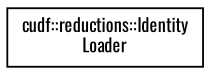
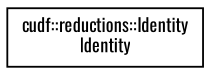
node "cudf::reductions::Identity Loader": label "cudf::reductions::Identity Loader" -> "cudf::reductions::Identity Identity"
